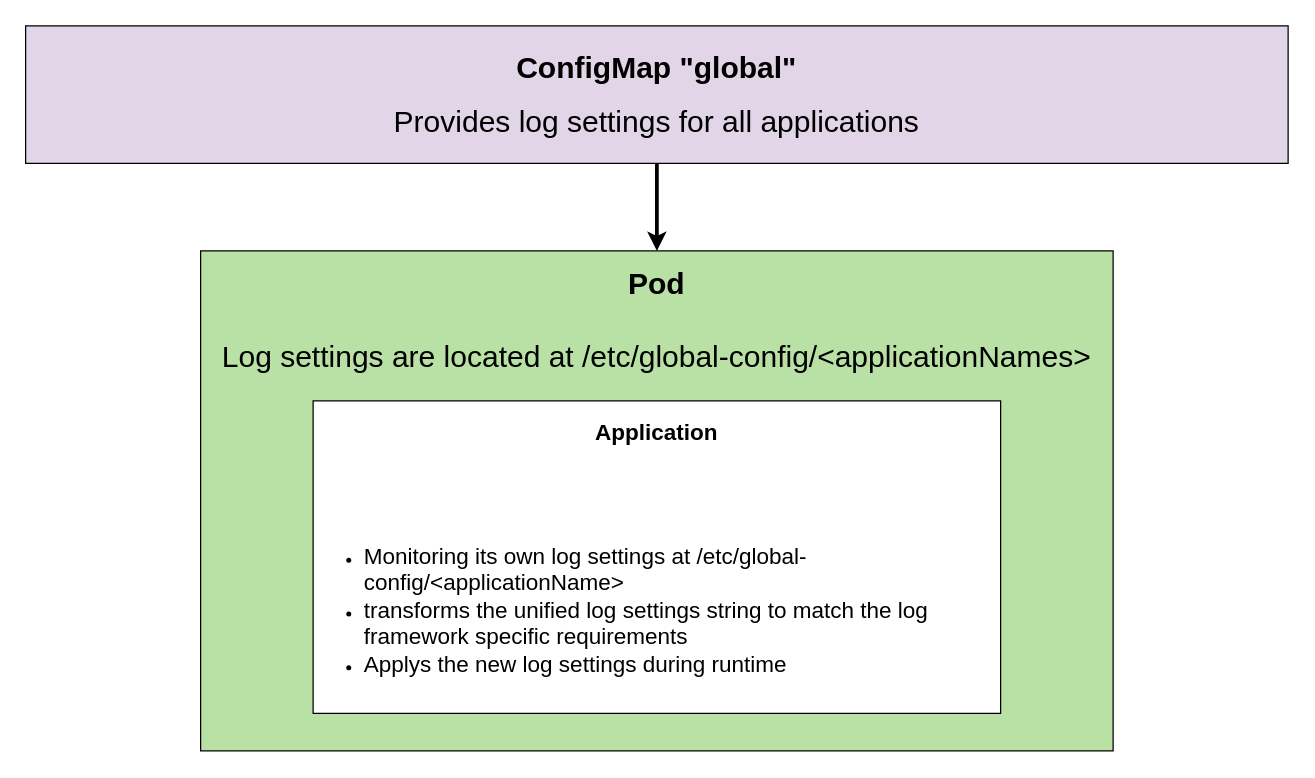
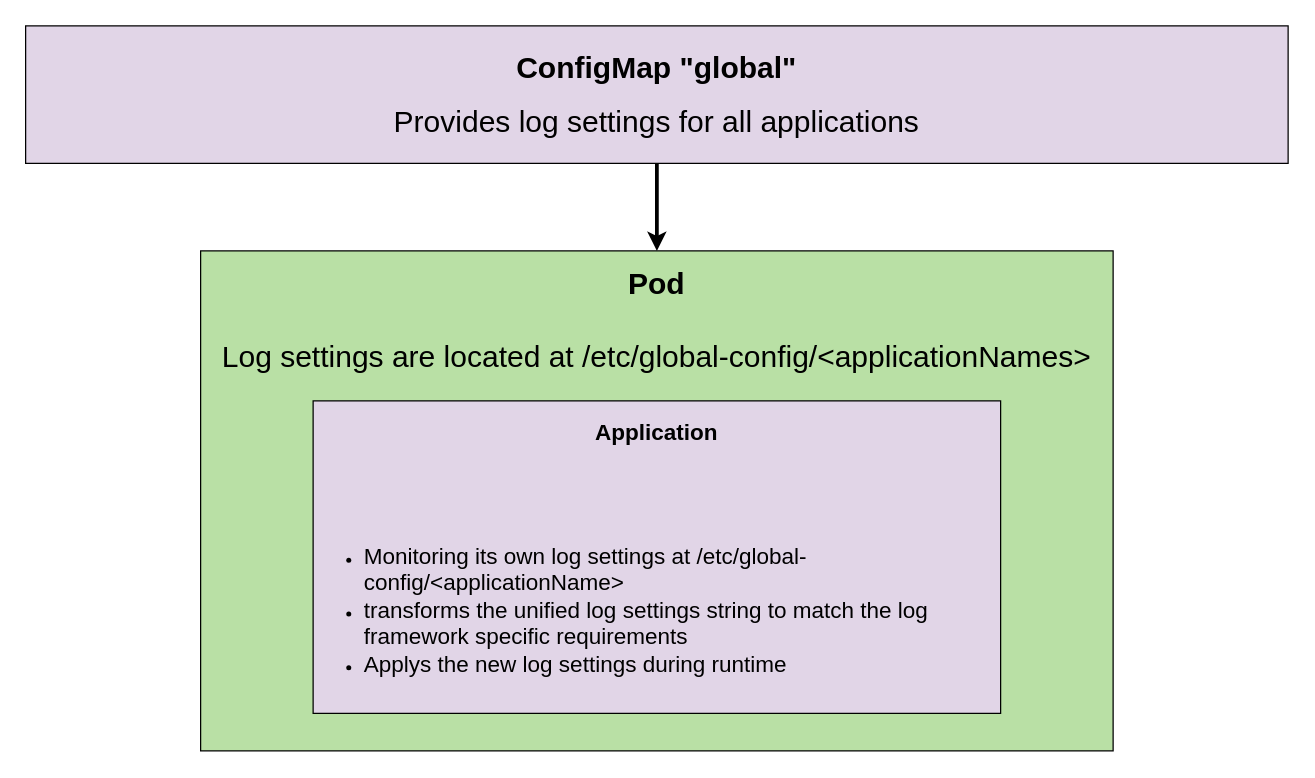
node "Application Monitoring its own log settings at /etc/global-config/<applicationName> transforms the unified log settings string to match the log framework specific requirements Applys the new log settings during runtime": fillcolor #ffffff -> #e1d5e7
